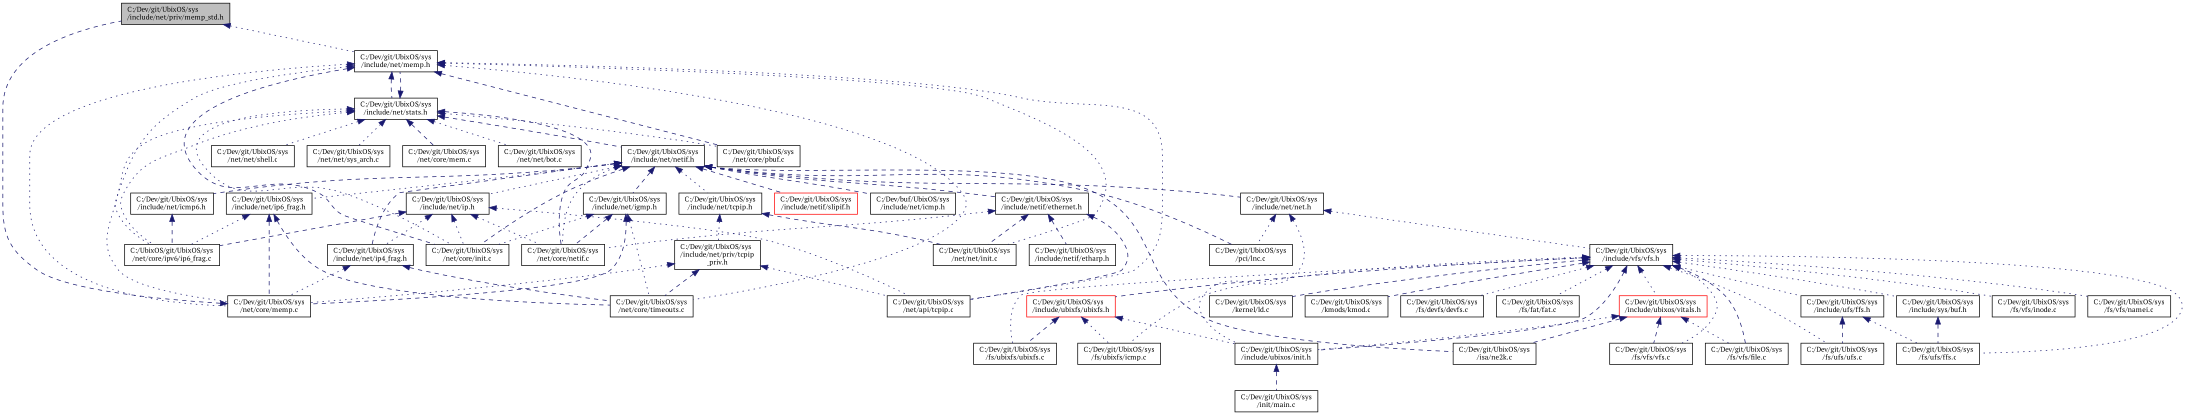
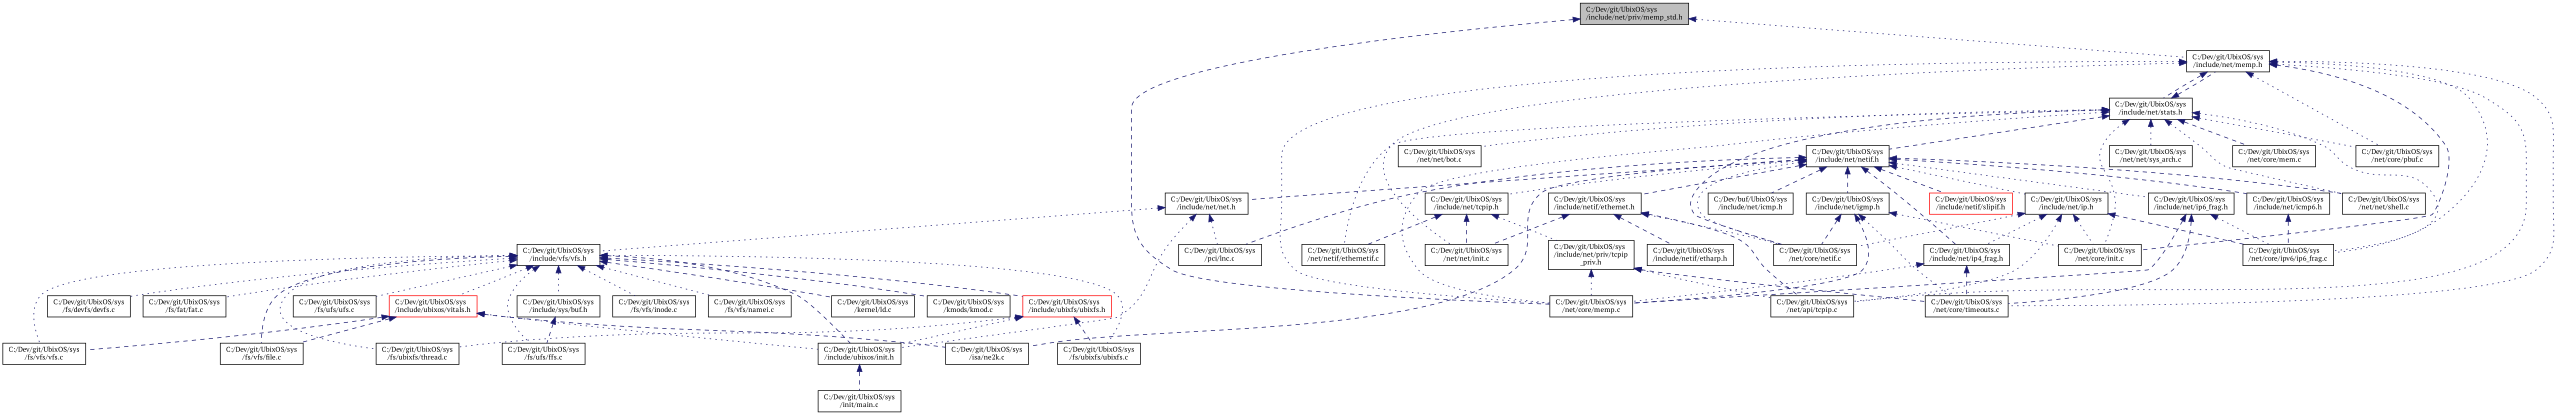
edge "C:/Dev/git/UbixOS/sys /net/core/pbuf.c" -> "C:/Dev/git/UbixOS/sys /include/net/memp.h": style dashed -> dotted
edge "C:/Dev/git/UbixOS/sys /net/core/init.c" -> "C:/Dev/git/UbixOS/sys /include/net/netif.h": now "C:/Dev/git/UbixOS/sys /net/net/shell.c" -> "C:/Dev/git/UbixOS/sys /include/net/netif.h"
edge "C:/Dev/git/UbixOS/sys /include/net/priv/memp_std.h" -> "C:/Dev/git/UbixOS/sys /net/core/memp.c": reversed
node "C:/UbixOS/git/UbixOS/sys /net/core/ipv6/ip6_frag.c": label "C:/UbixOS/git/UbixOS/sys /net/core/ipv6/ip6_frag.c" -> "C:/Dev/git/UbixOS/sys /net/core/ipv6/ip6_frag.c"
node "C:/Dev/git/UbixOS/sys /net/netif/ethernetif.c": added
node "C:/Dev/git/UbixOS/sys /include/ufs/ffs.h": removed
edge "C:/Dev/git/UbixOS/sys /fs/vfs/file.c" -> "C:/Dev/git/UbixOS/sys /include/ubixos/vitals.h": style dotted -> dashed
node "C:/Dev/git/UbixOS/sys /fs/ubixfs/icmp.c": label "C:/Dev/git/UbixOS/sys /fs/ubixfs/icmp.c" -> "C:/Dev/git/UbixOS/sys /fs/ubixfs/thread.c"
